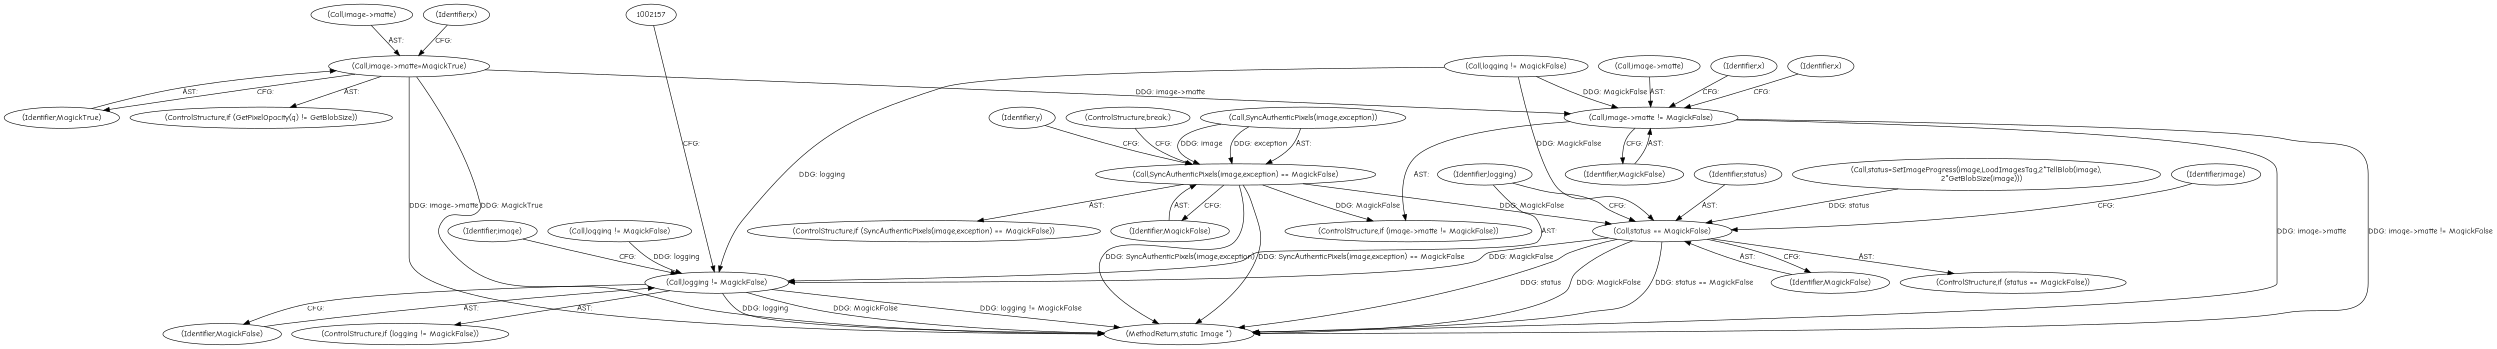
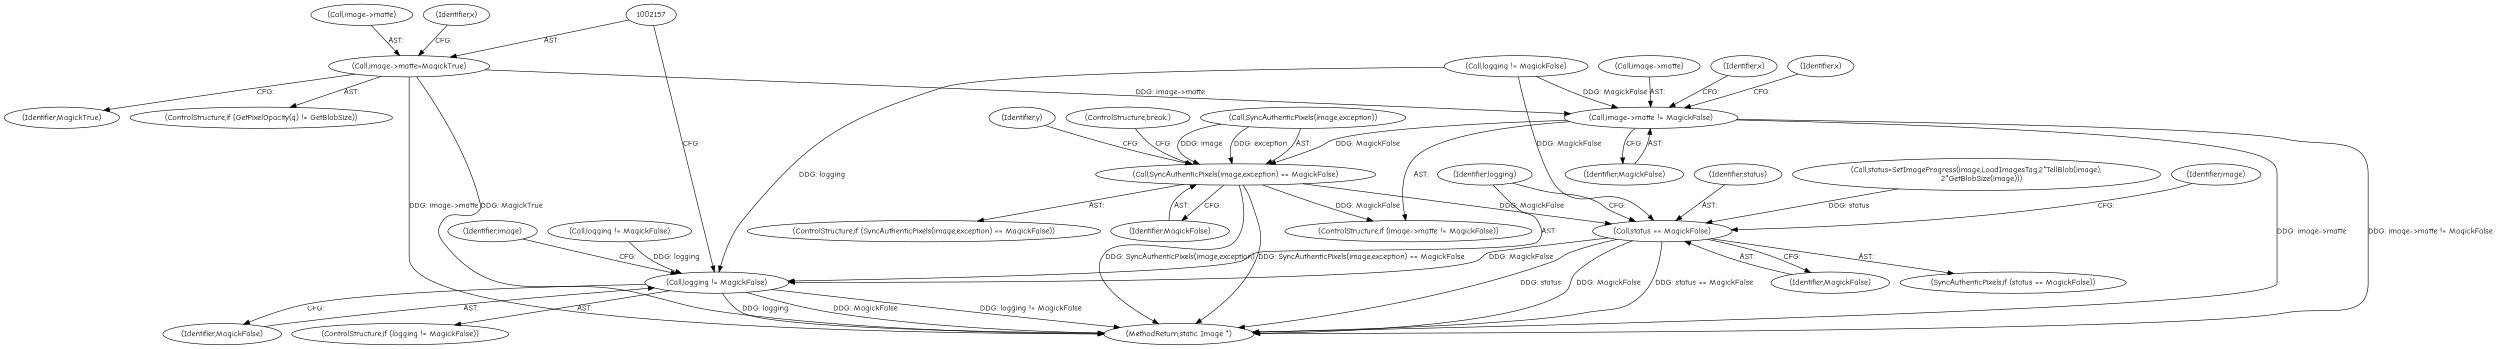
edge "(Identifier,MagickTrue)" -> "(Call,image->matte=MagickTrue)": now "1002157" -> "(Call,image->matte=MagickTrue)"
edge "(Call,image->matte != MagickFalse)" -> "(Call,SyncAuthenticPixels(image,exception) == MagickFalse)": added, label "DDG: MagickFalse"
node "(ControlStructure,if (status == MagickFalse))": label "(ControlStructure,if (status == MagickFalse))" -> "(SyncAuthenticPixels,if (status == MagickFalse))"
